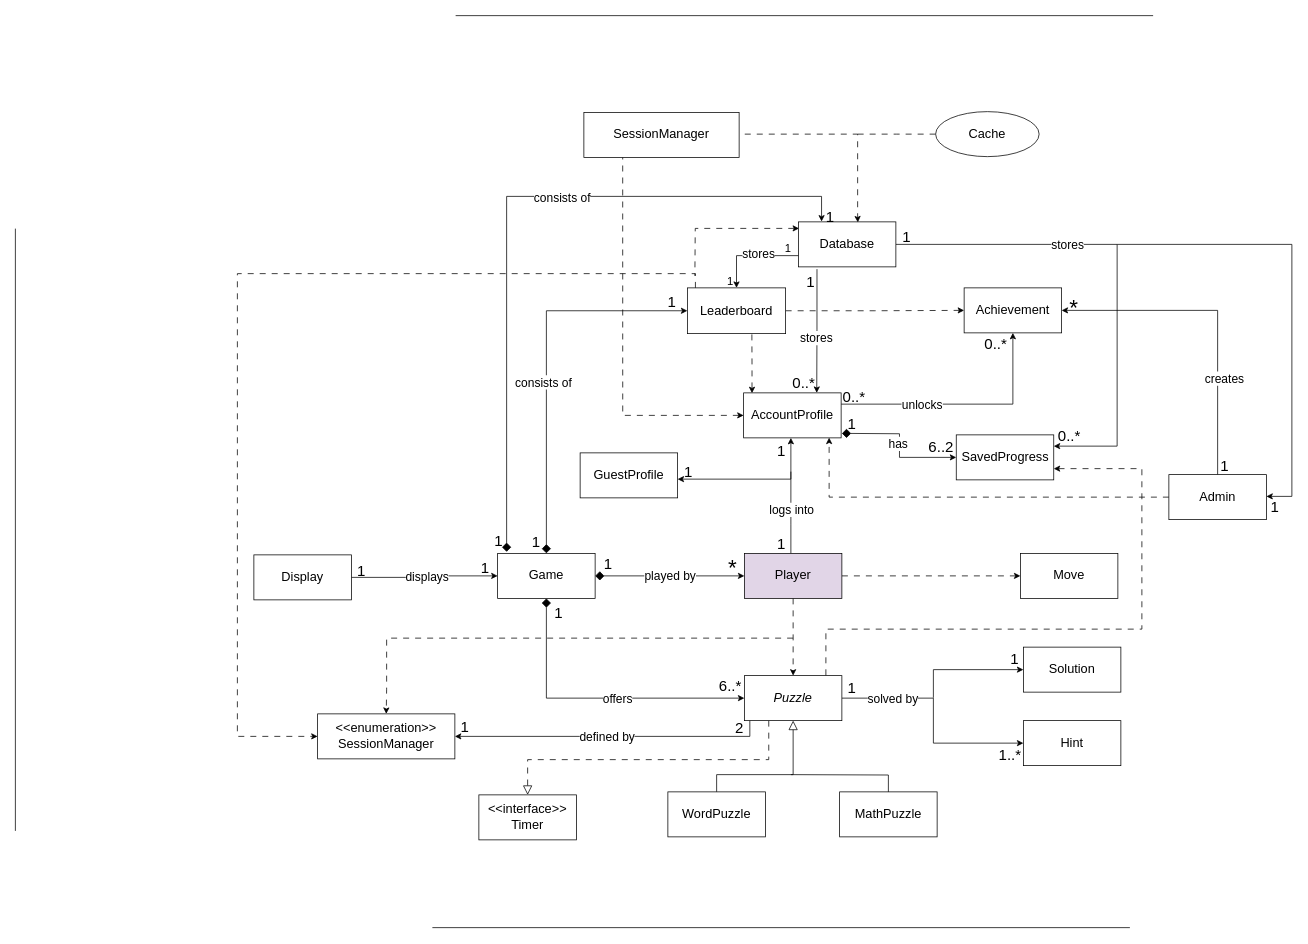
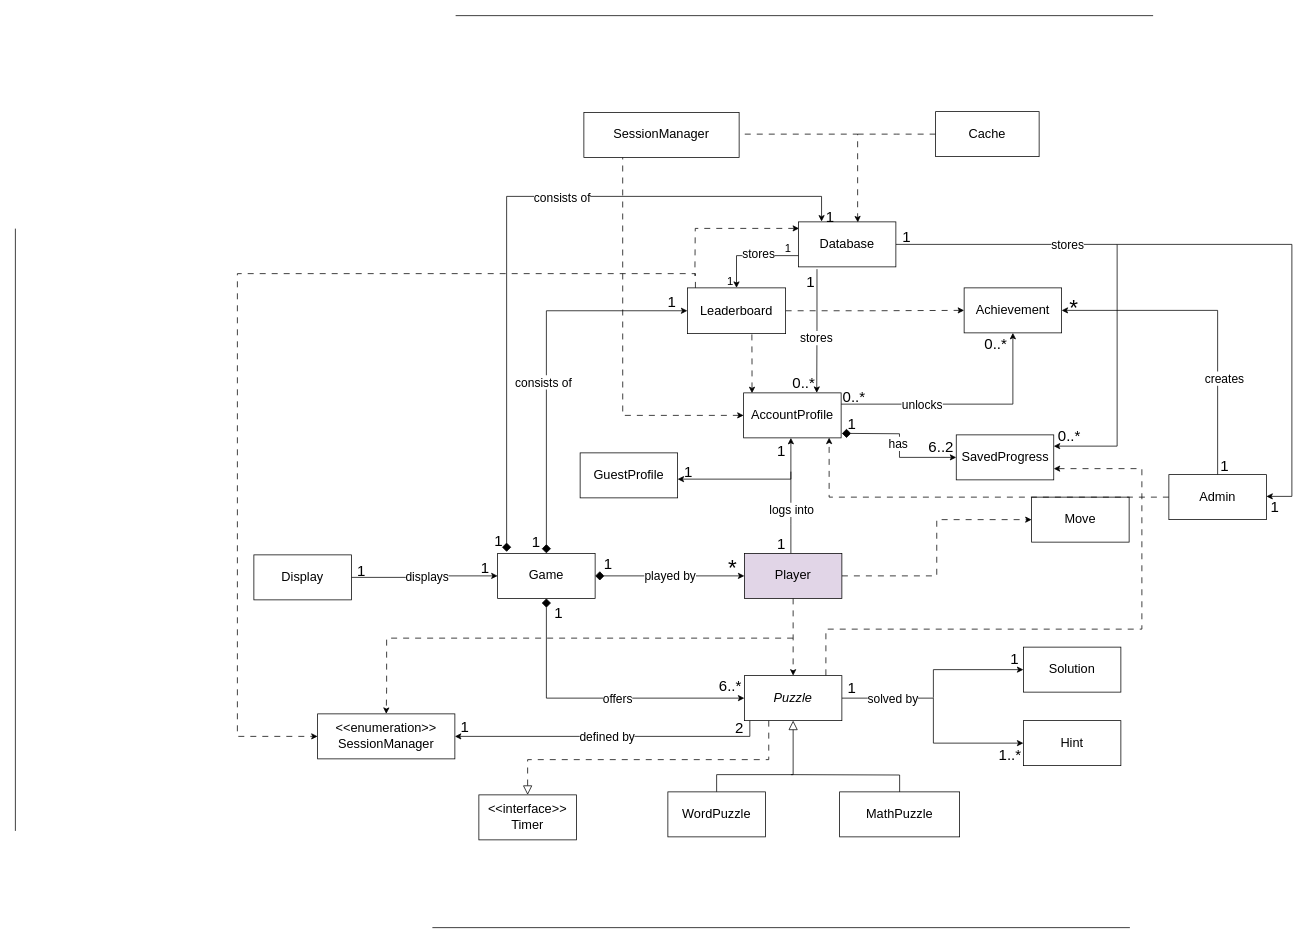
node "Cache": shape ellipse -> rectangle
node "Move": moved (1069, 576) -> (1080, 519)
node "MathPuzzle": size 98x45 -> 120x45
